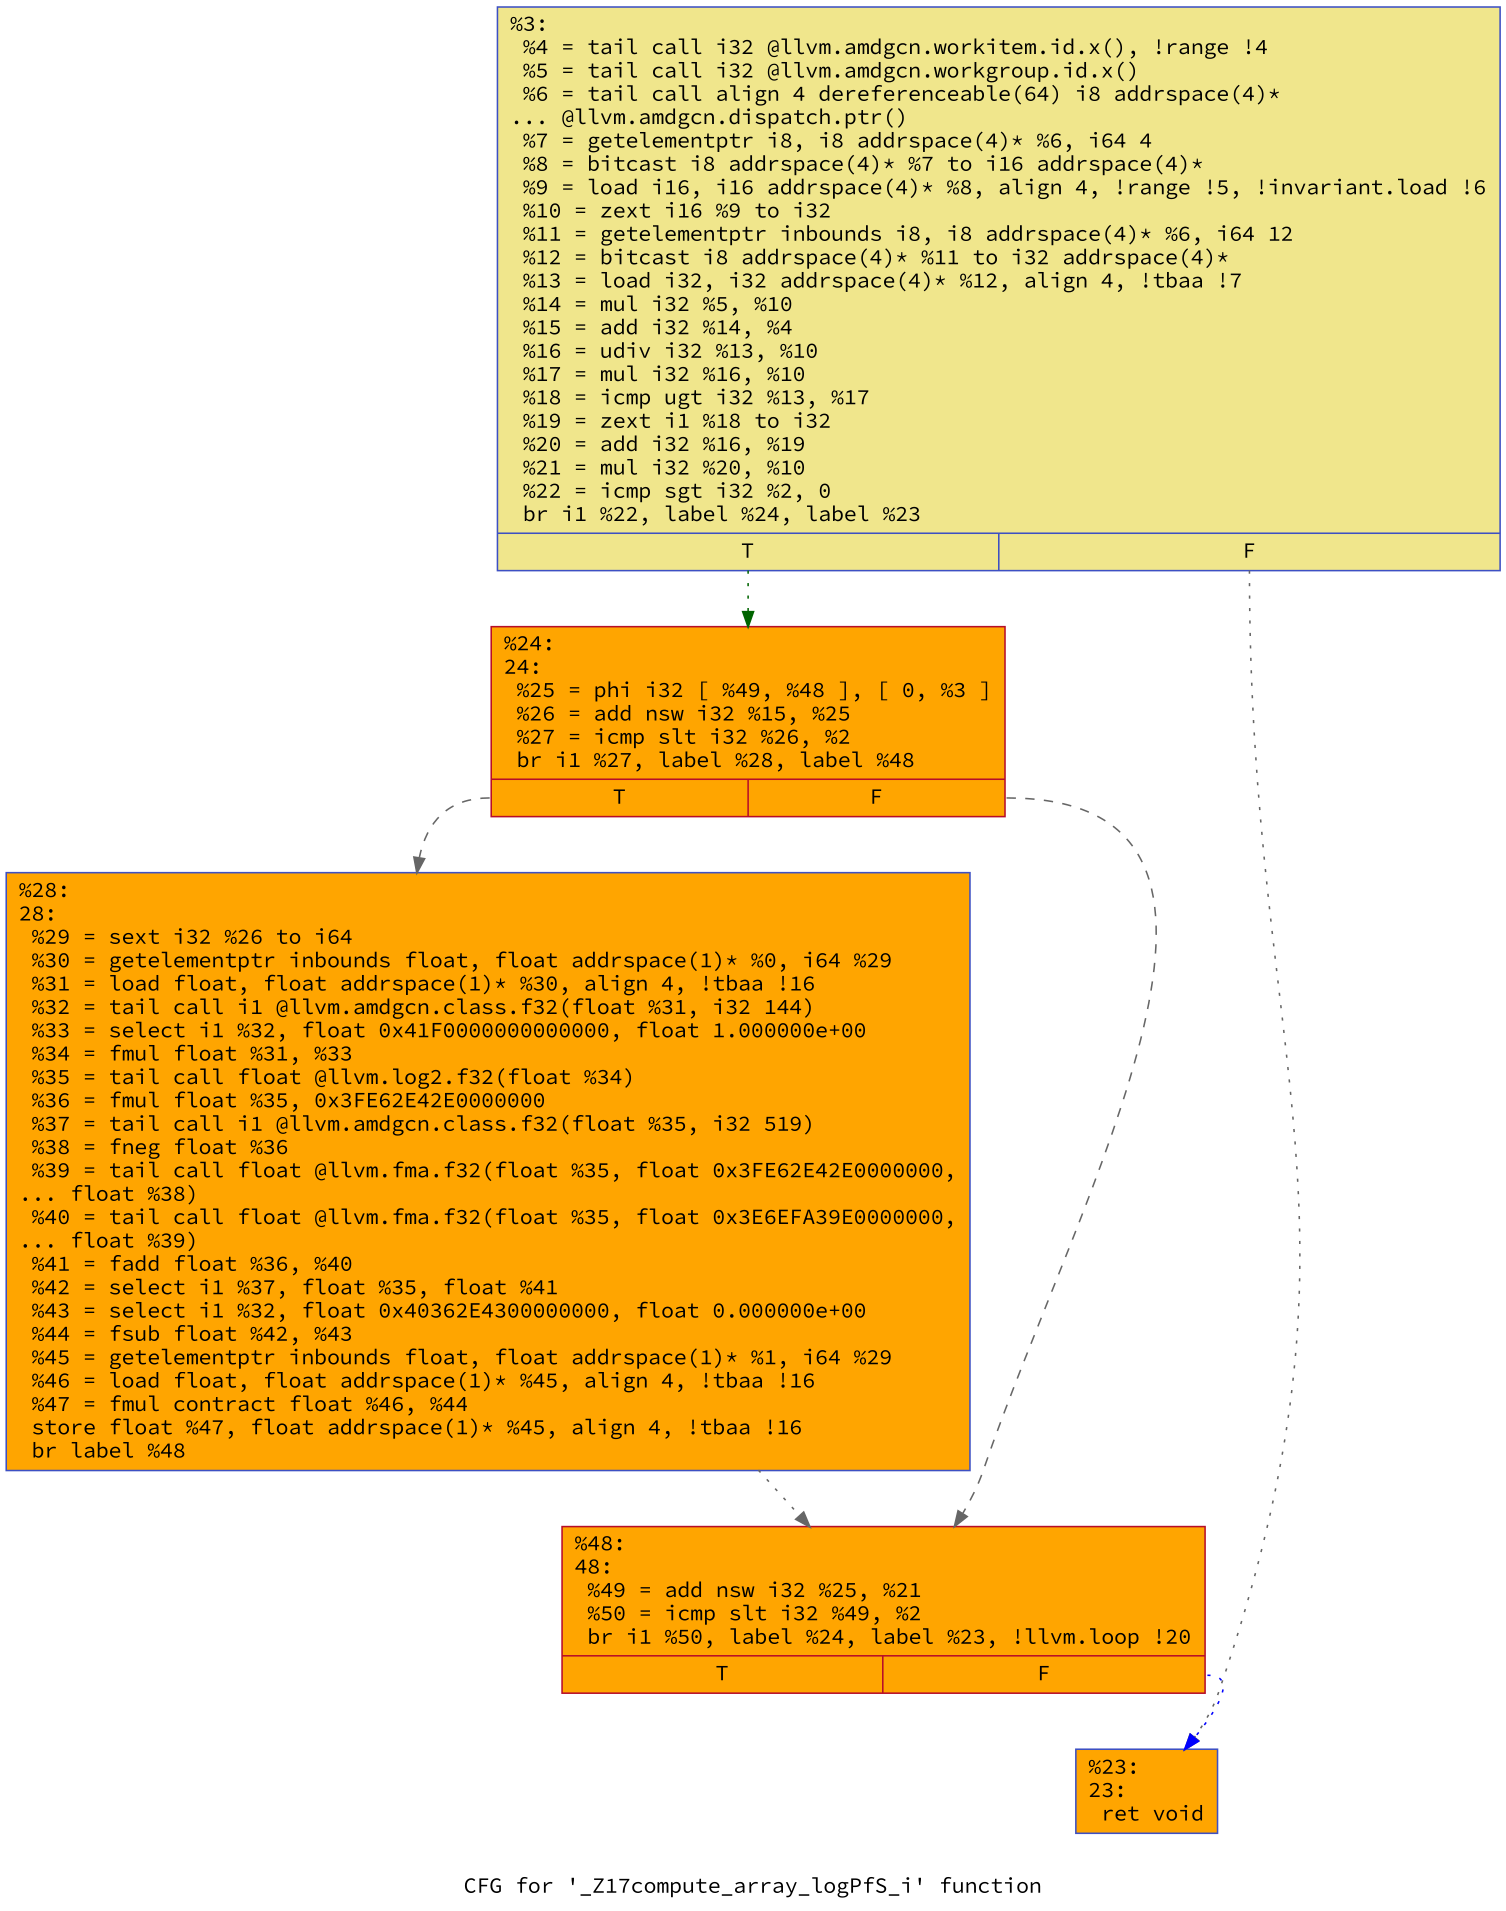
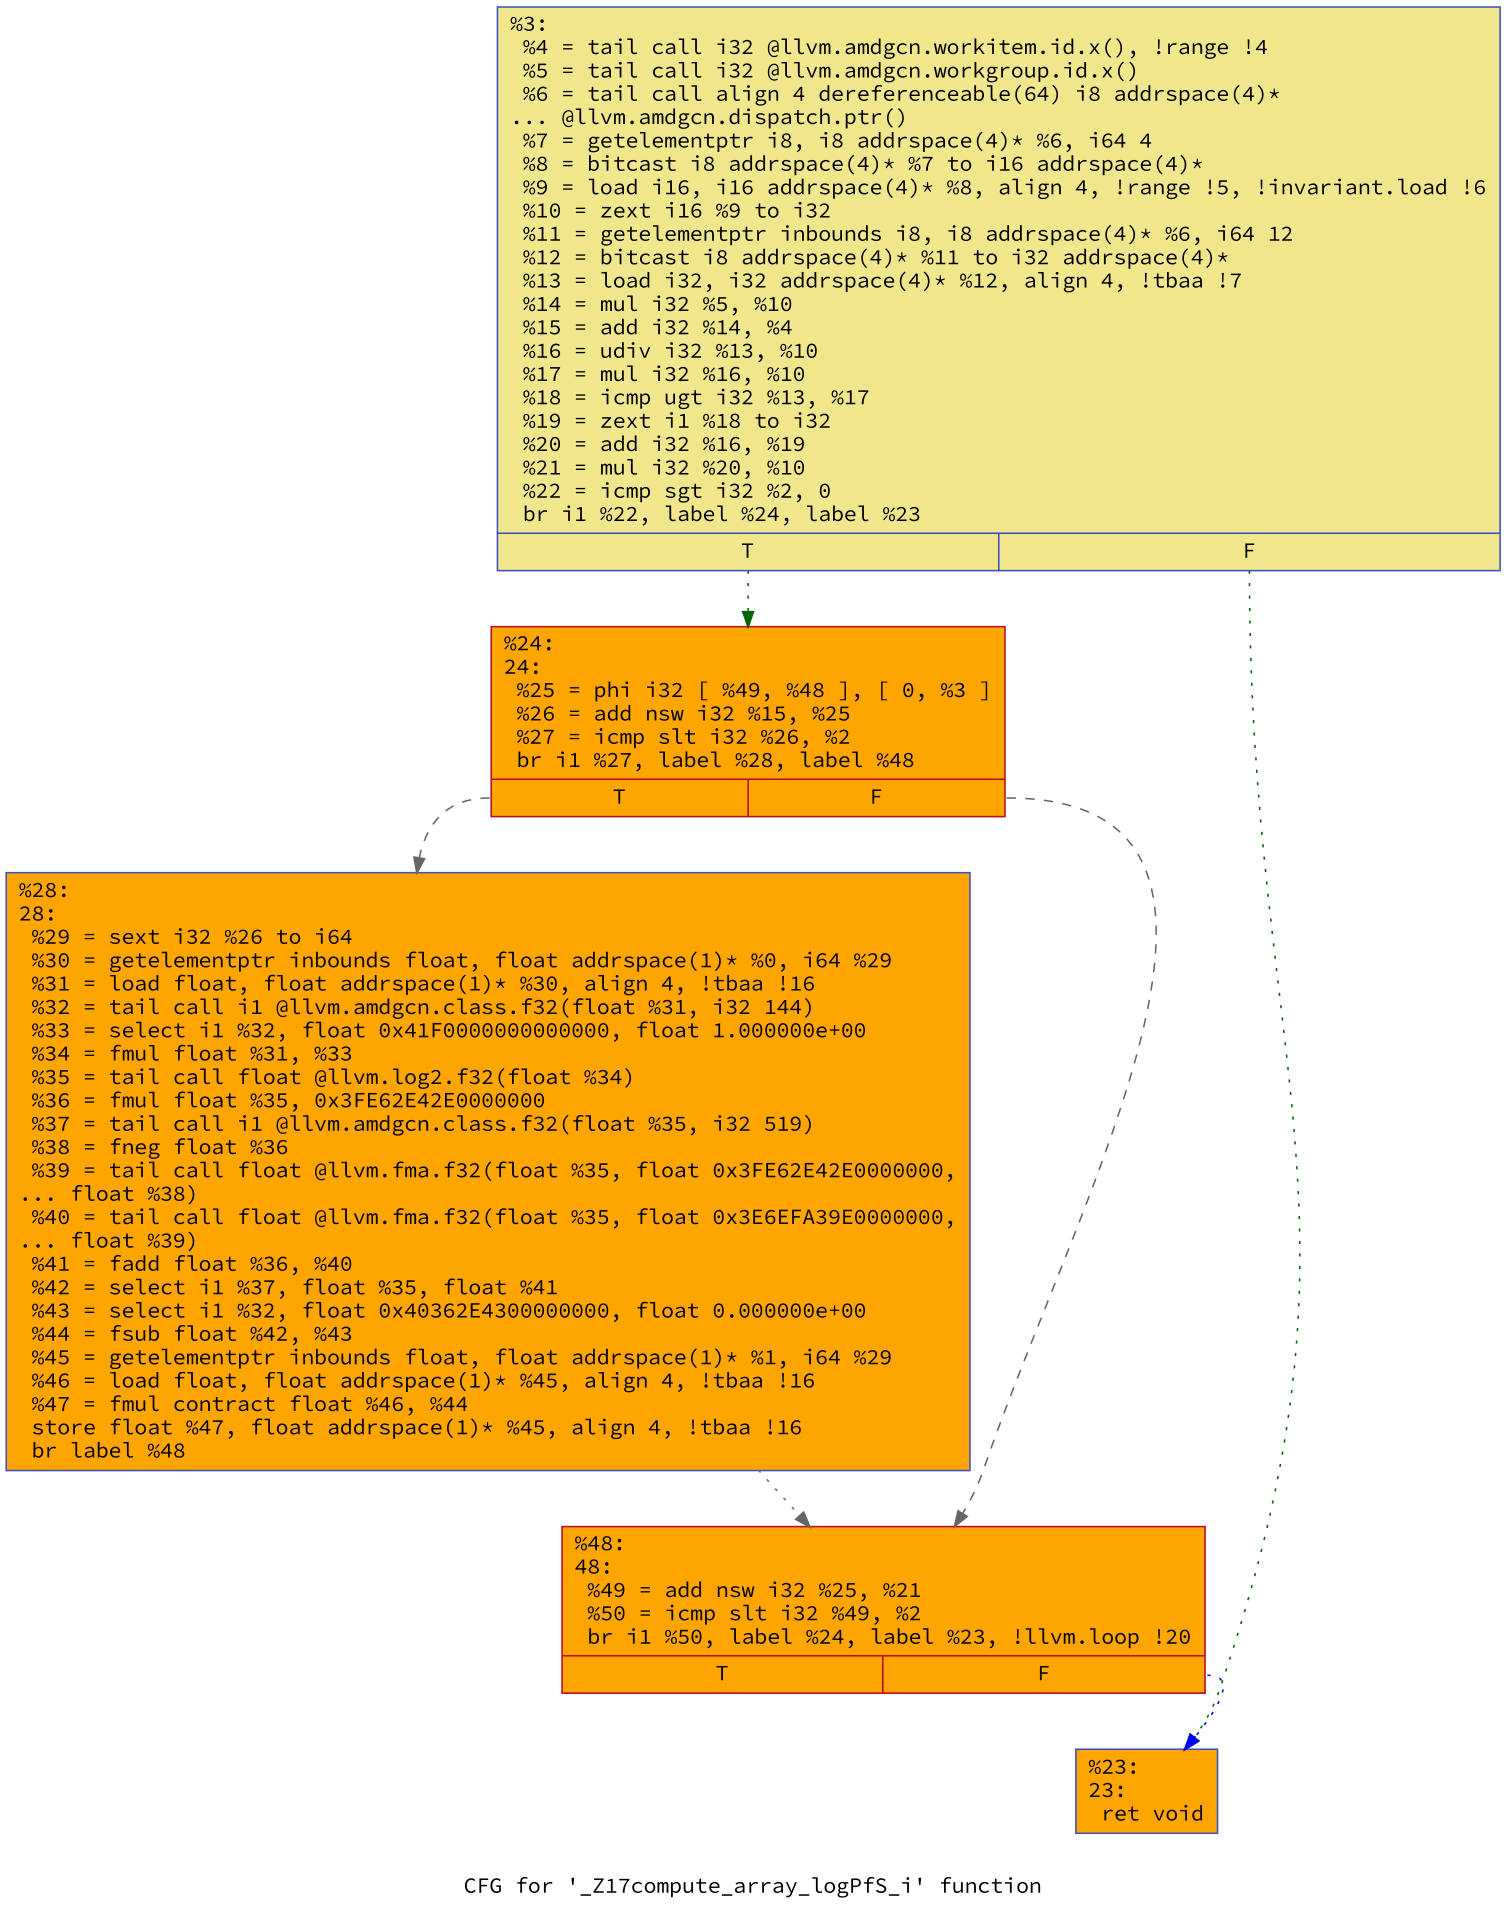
edge "%3:" -> "%23:": color gray40 -> darkgreen
